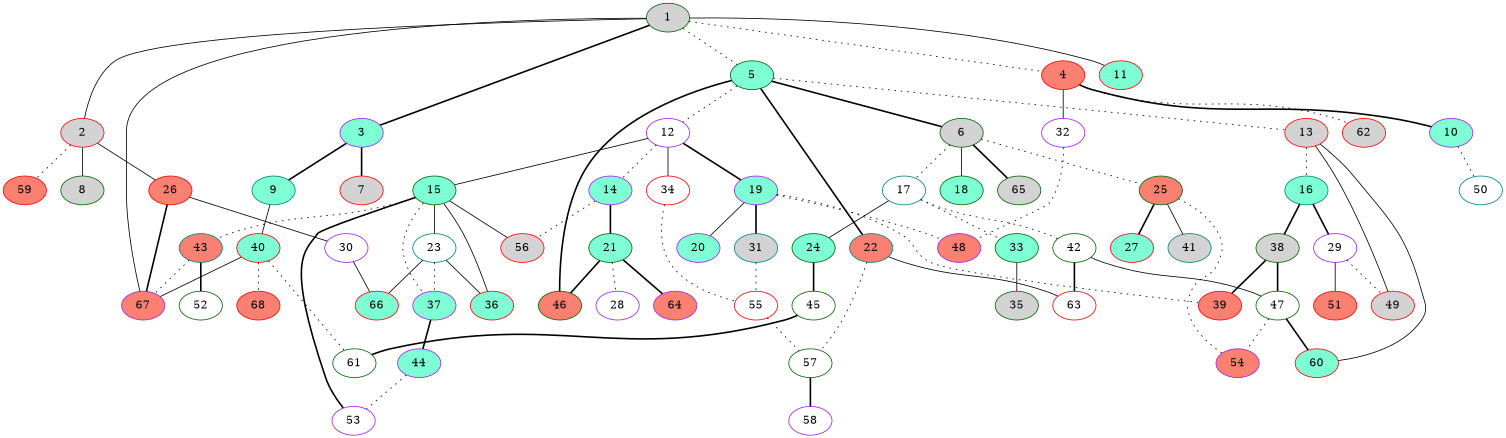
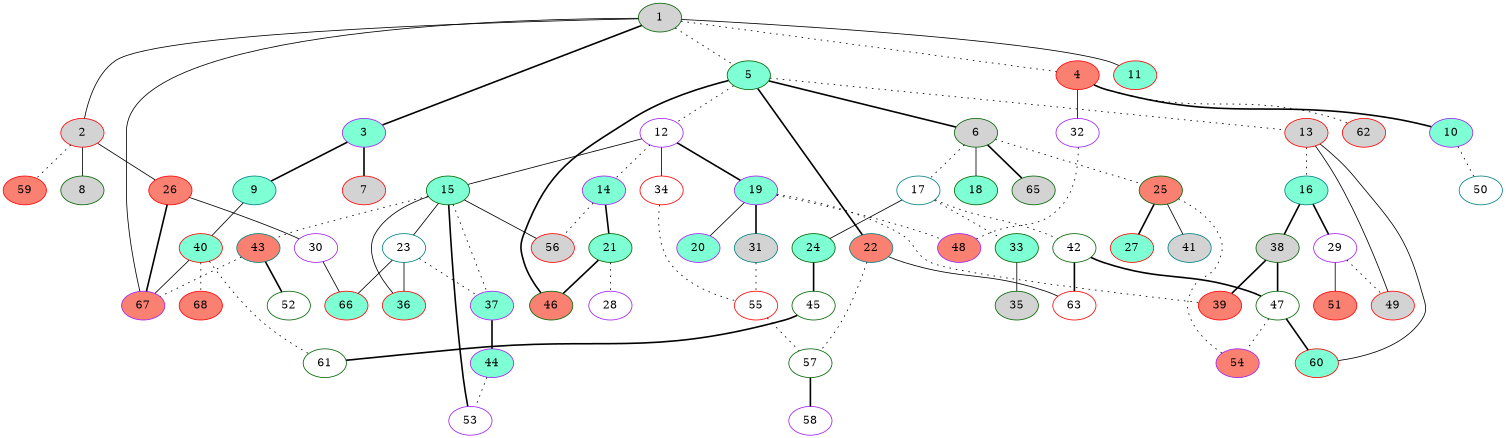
edge "42" -- "47": style solid -> bold
node "64": removed
